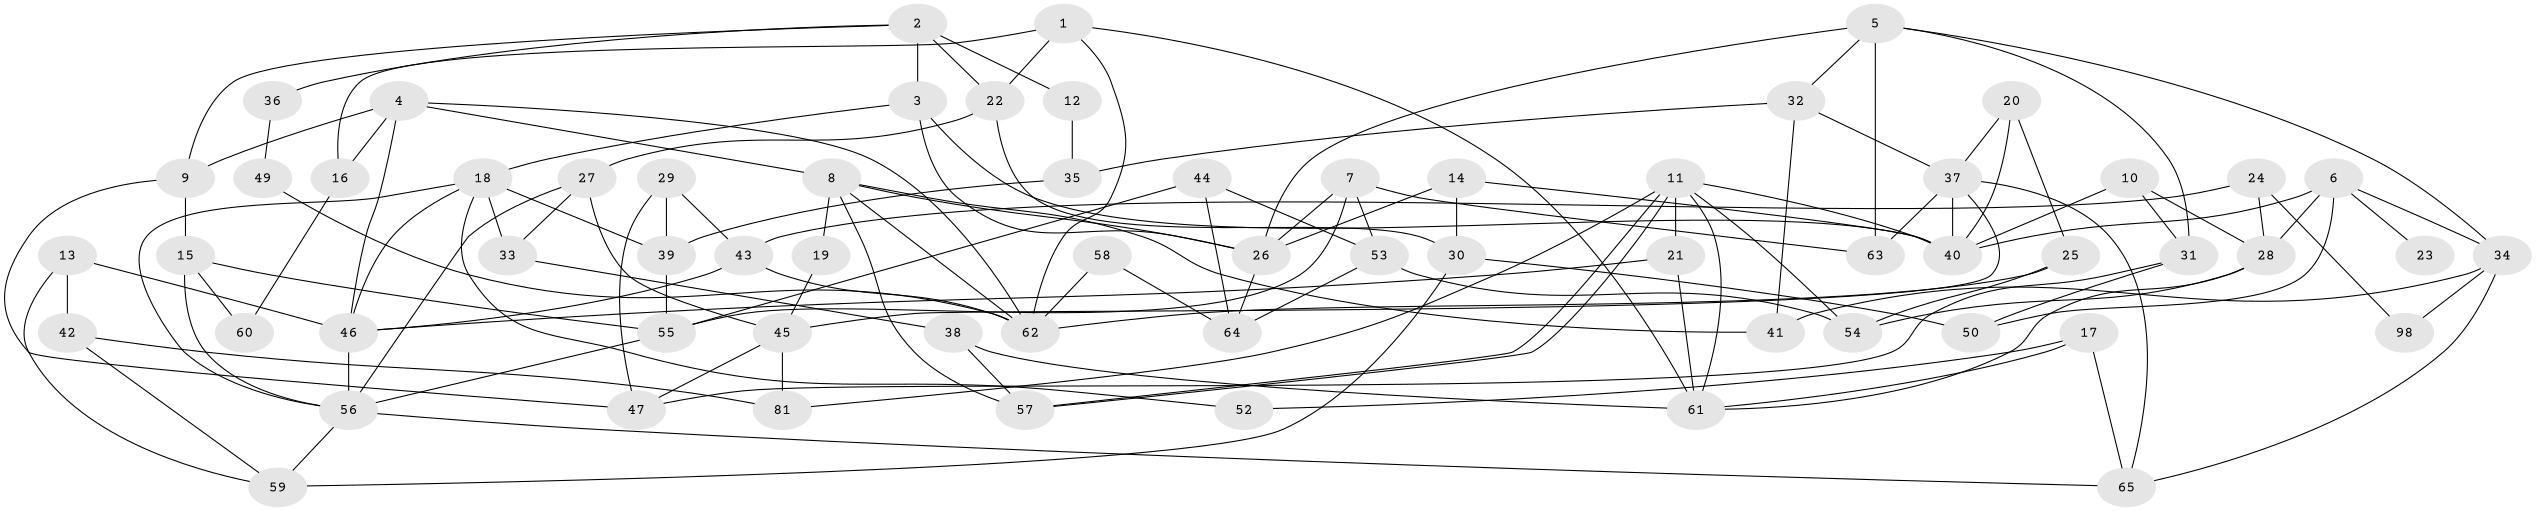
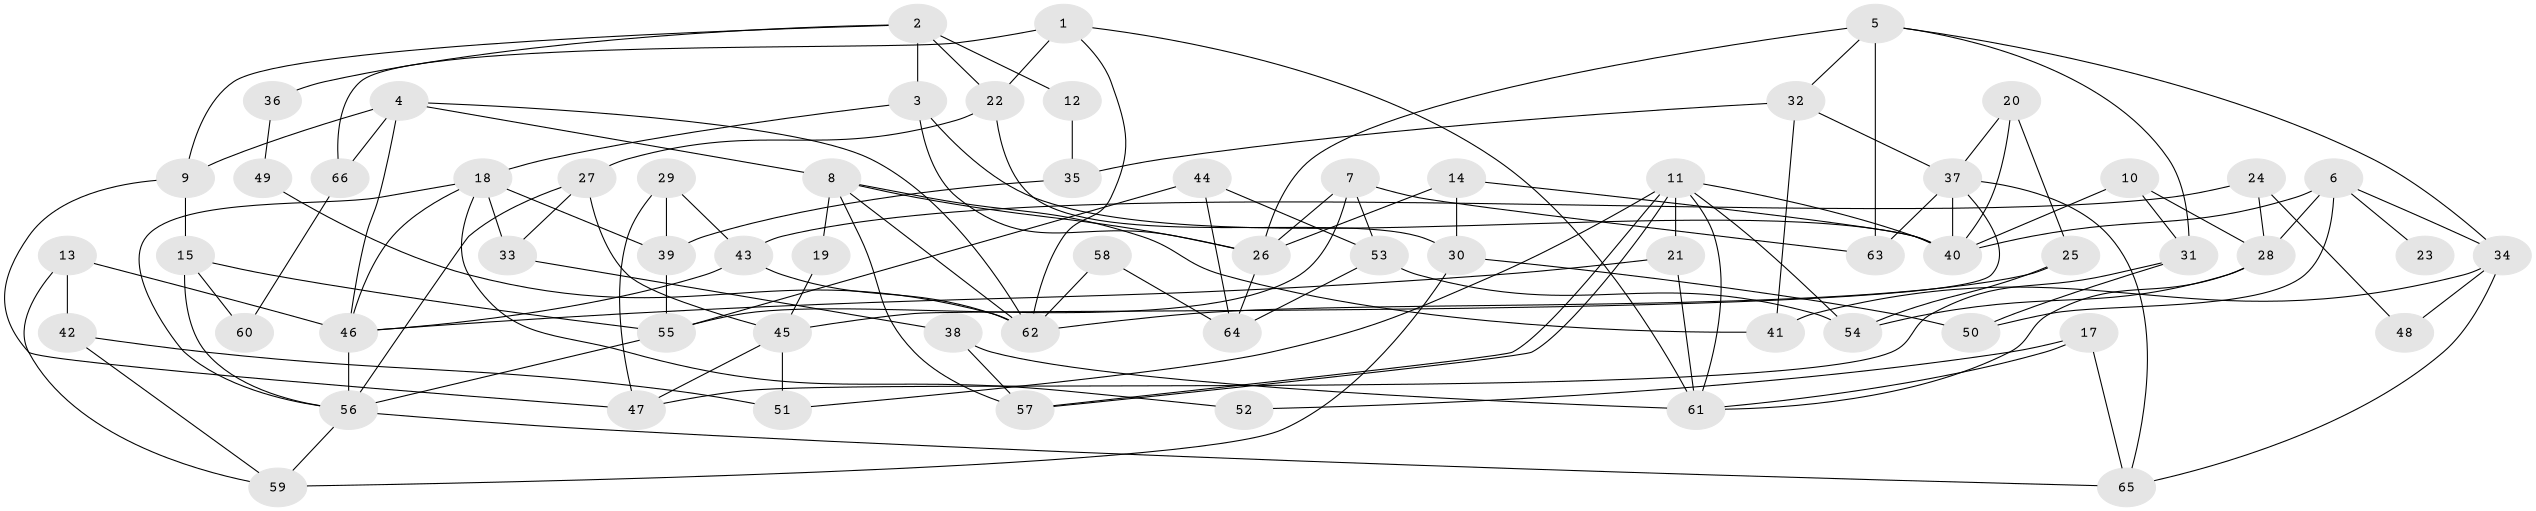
node "16": label "16" -> "66"
node "98": label "98" -> "48"
node "81": label "81" -> "51"
